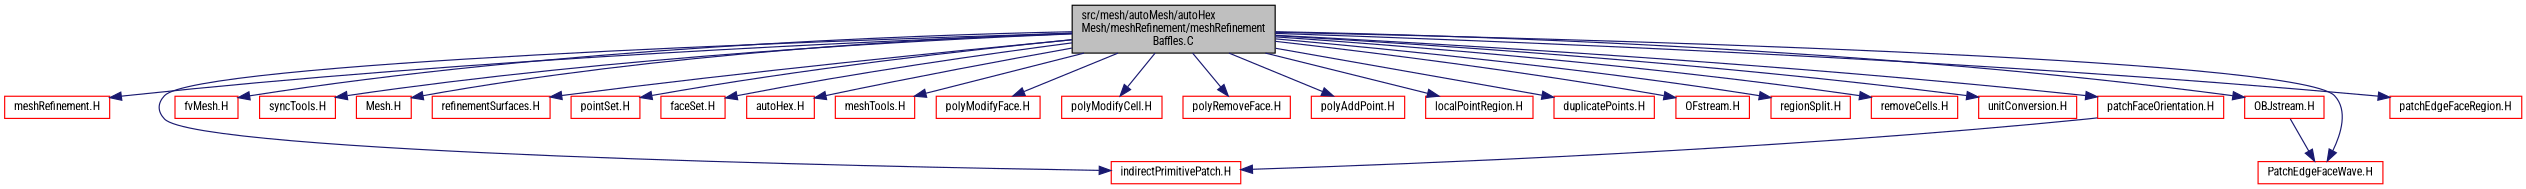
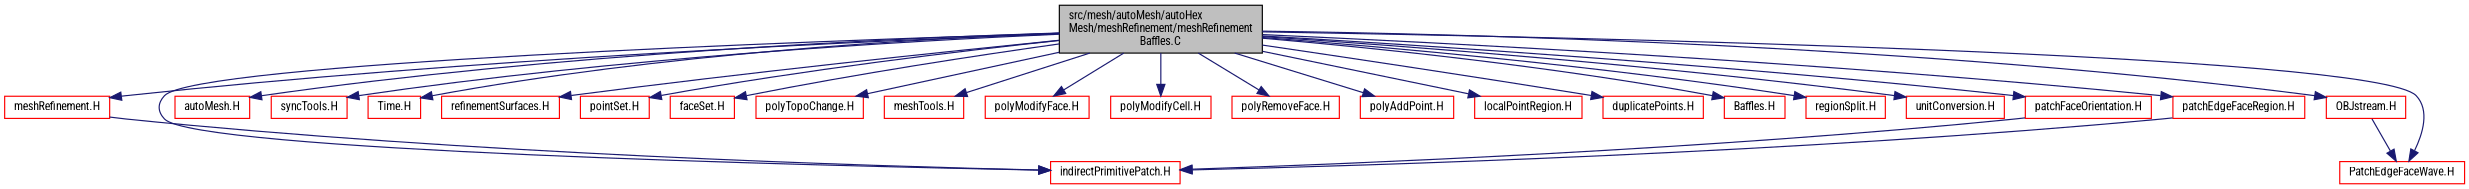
node "fvMesh.H": label "fvMesh.H" -> "autoMesh.H"
node "Mesh.H": label "Mesh.H" -> "Time.H"
node "autoHex.H": label "autoHex.H" -> "polyTopoChange.H"
node "OFstream.H": label "OFstream.H" -> "Baffles.H"
node "removeCells.H": removed
edge "patchEdgeFaceRegion.H" -> "indirectPrimitivePatch.H": added
edge "meshRefinement.H" -> "indirectPrimitivePatch.H": added
